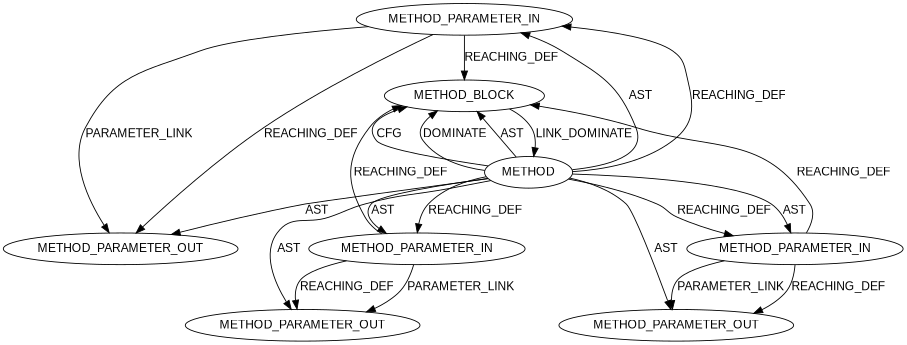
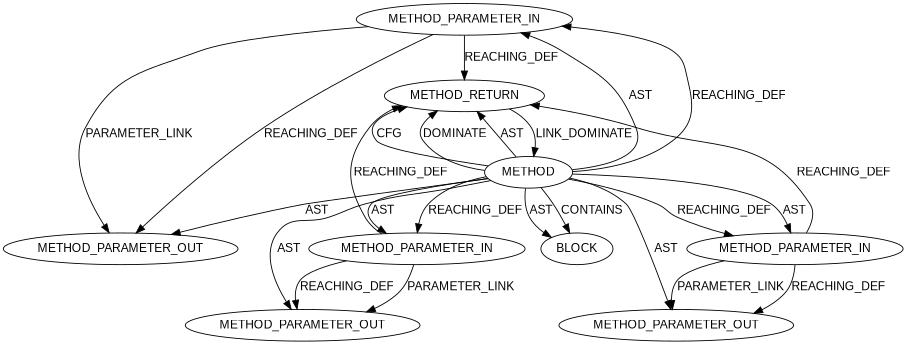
node "METHOD_BLOCK": label "METHOD_BLOCK" -> "METHOD_RETURN"
node "BLOCK": added
